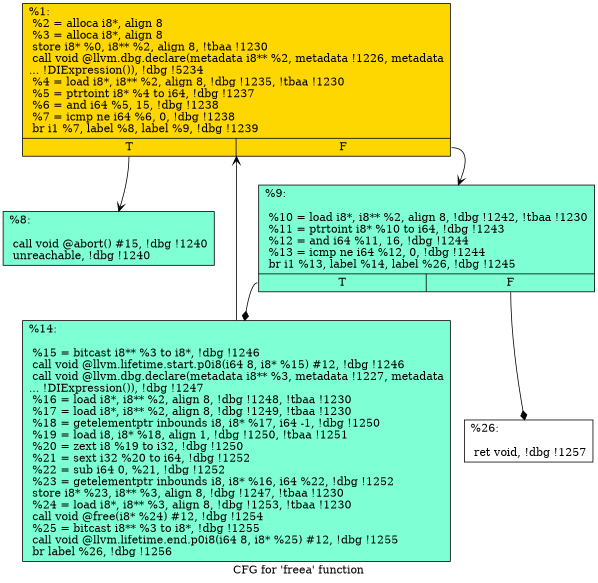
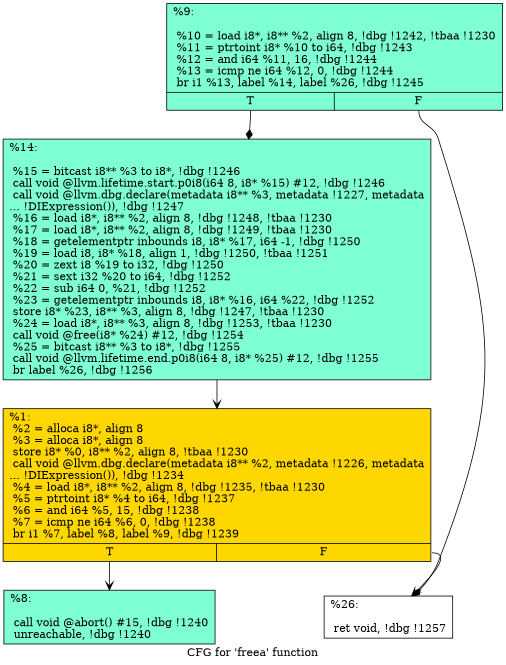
node "%1:": text "... !DIExpression()), !dbg !5234" -> "... !DIExpression()), !dbg !1234"
edge "%1:" -> "%9:": now "%1:" -> "%26:"
